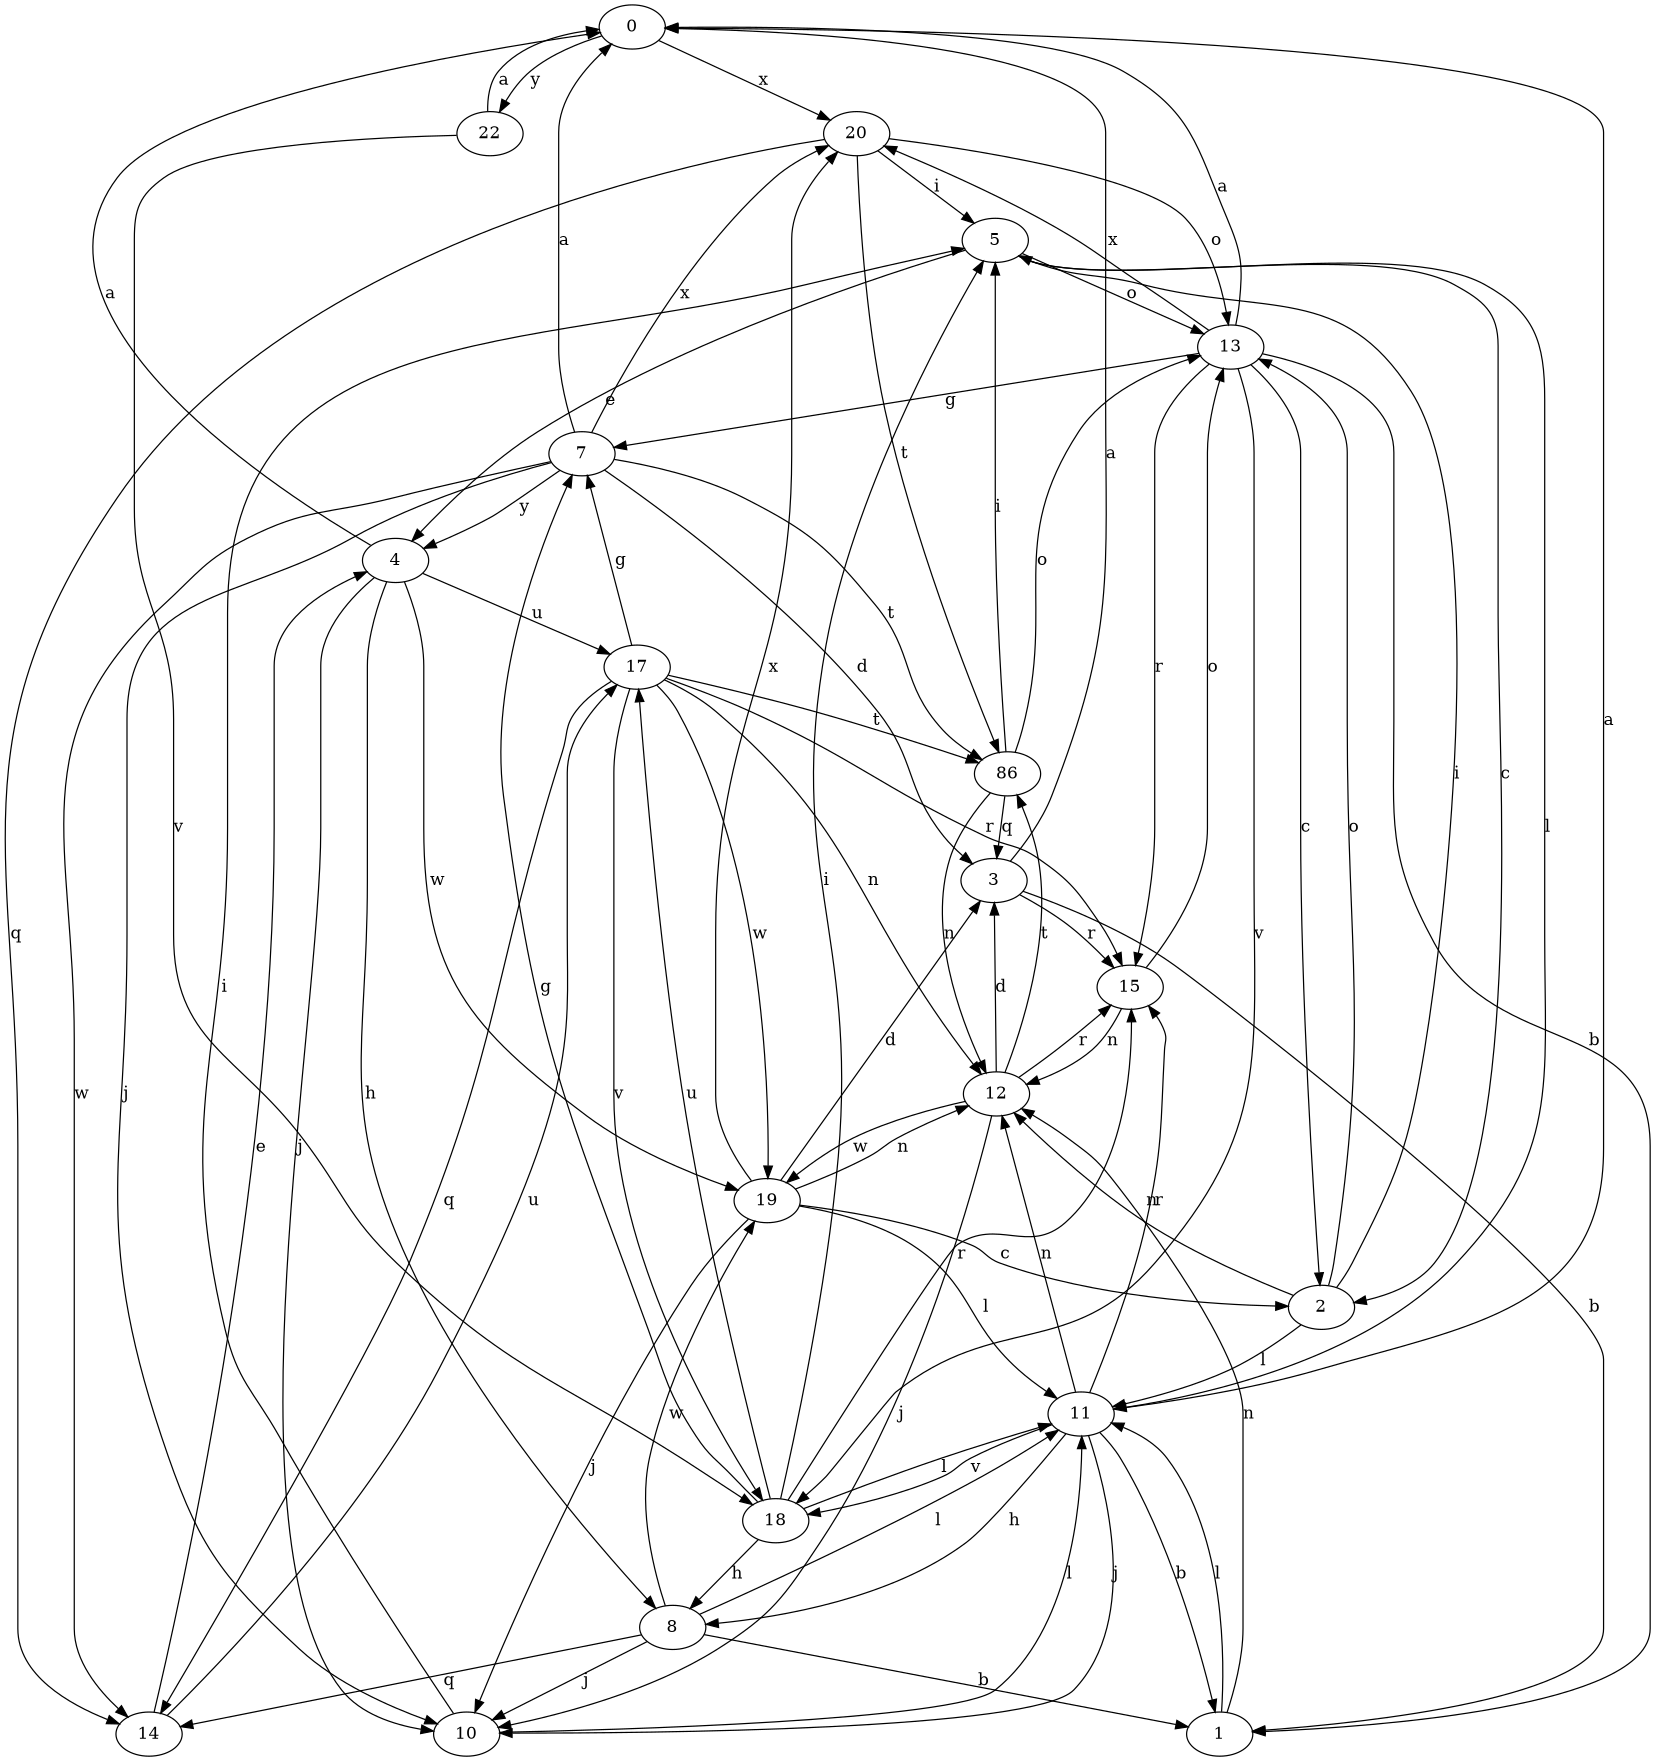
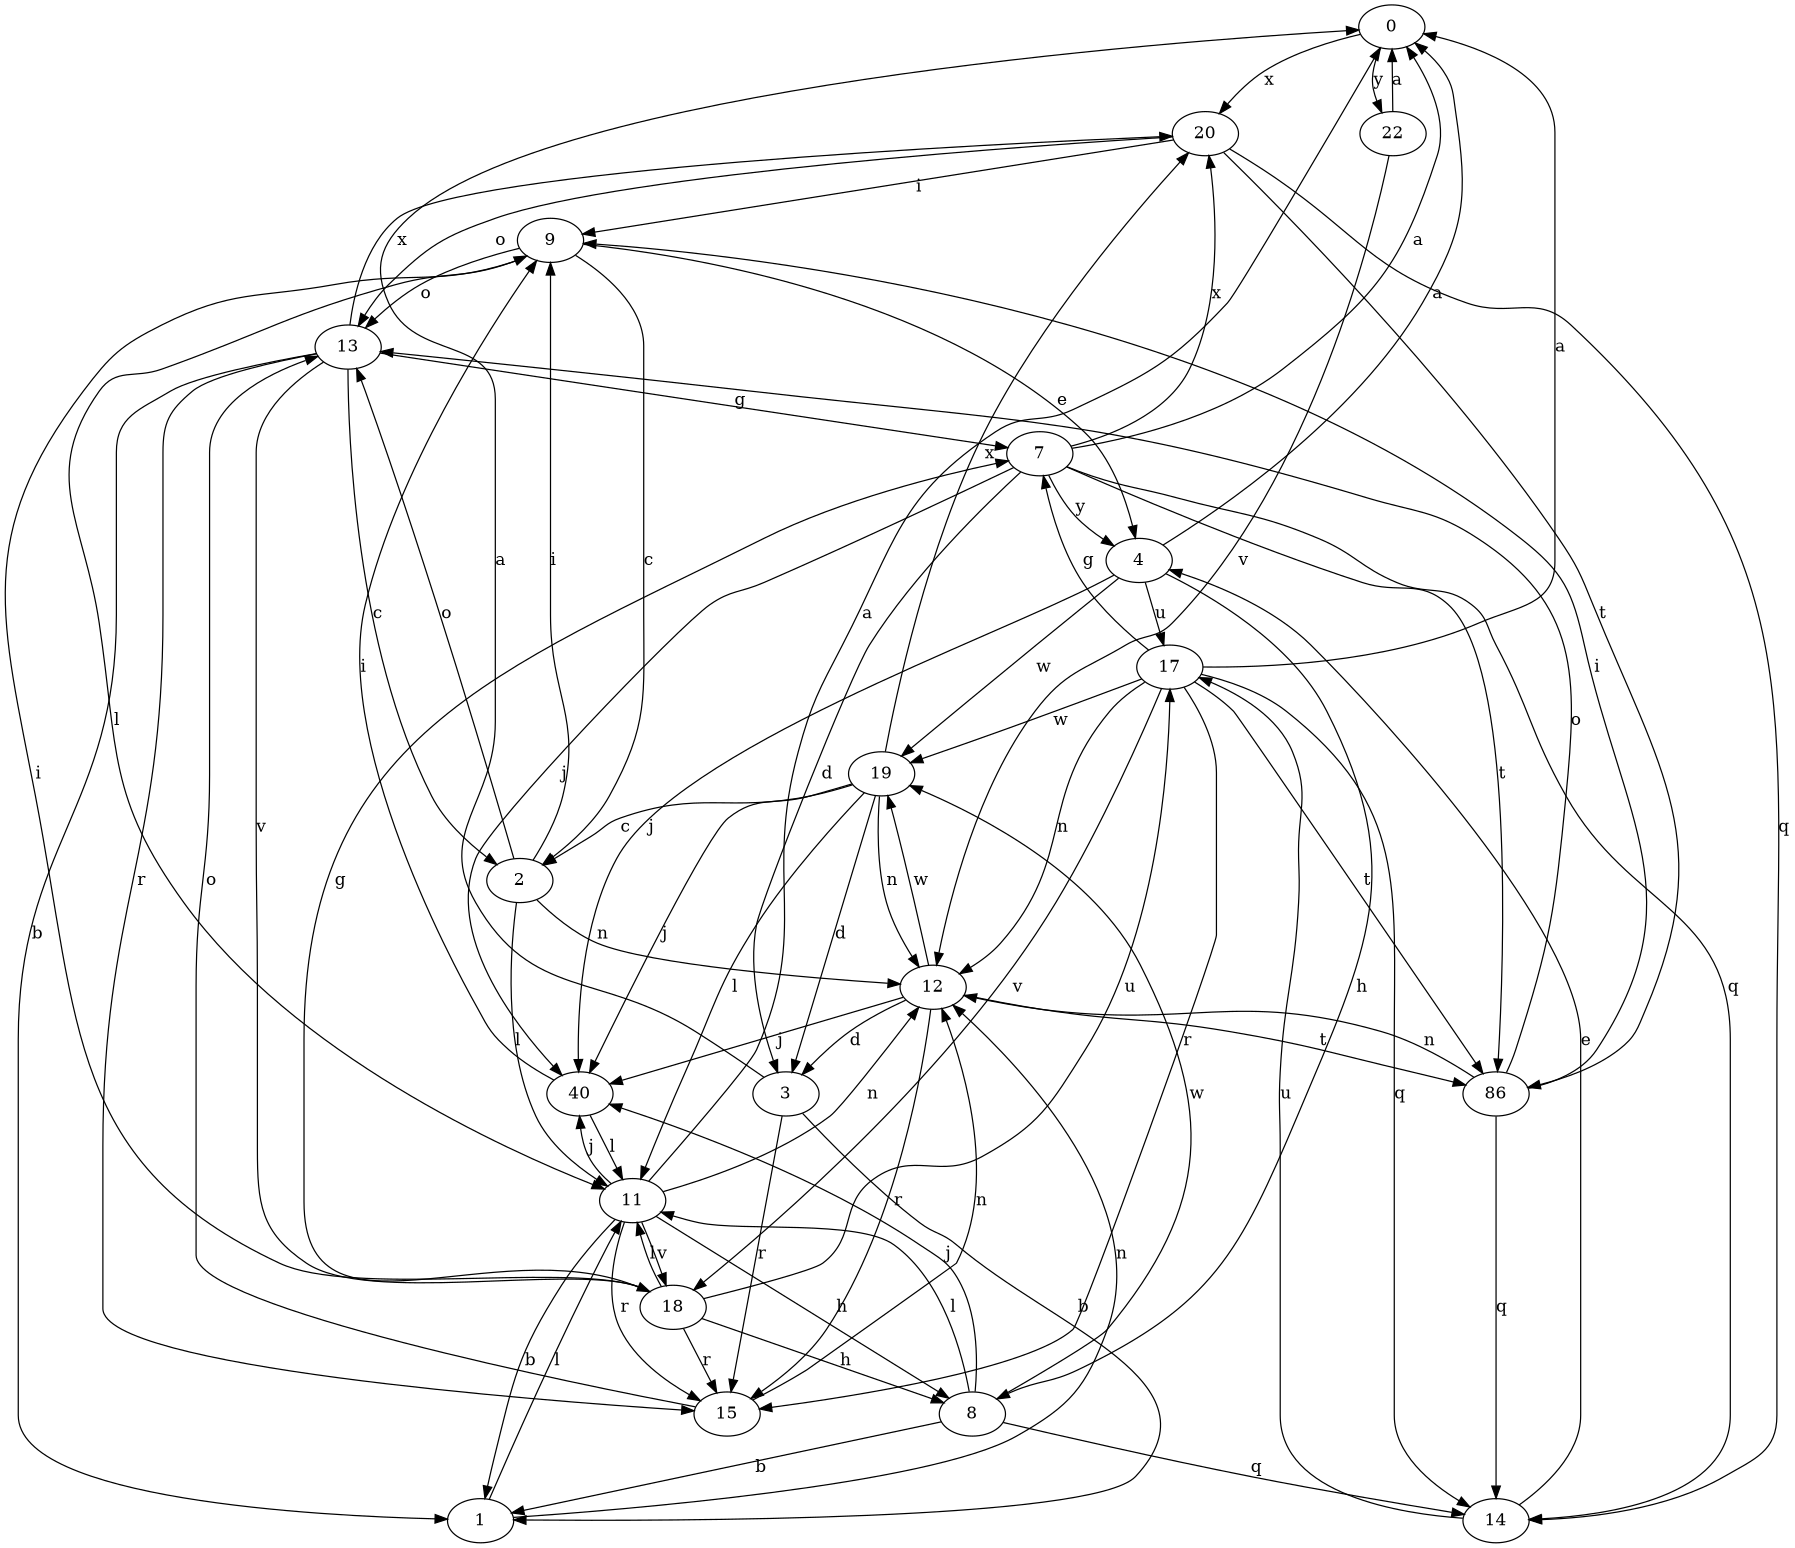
edge "13" -> "0": now "17" -> "0"
node "5": label "5" -> "9"
edge "22" -> "18": now "22" -> "12"
edge "86" -> "3": now "86" -> "14"
edge "7" -> "14": label "w" -> "q"
node "10": label "10" -> "40"
